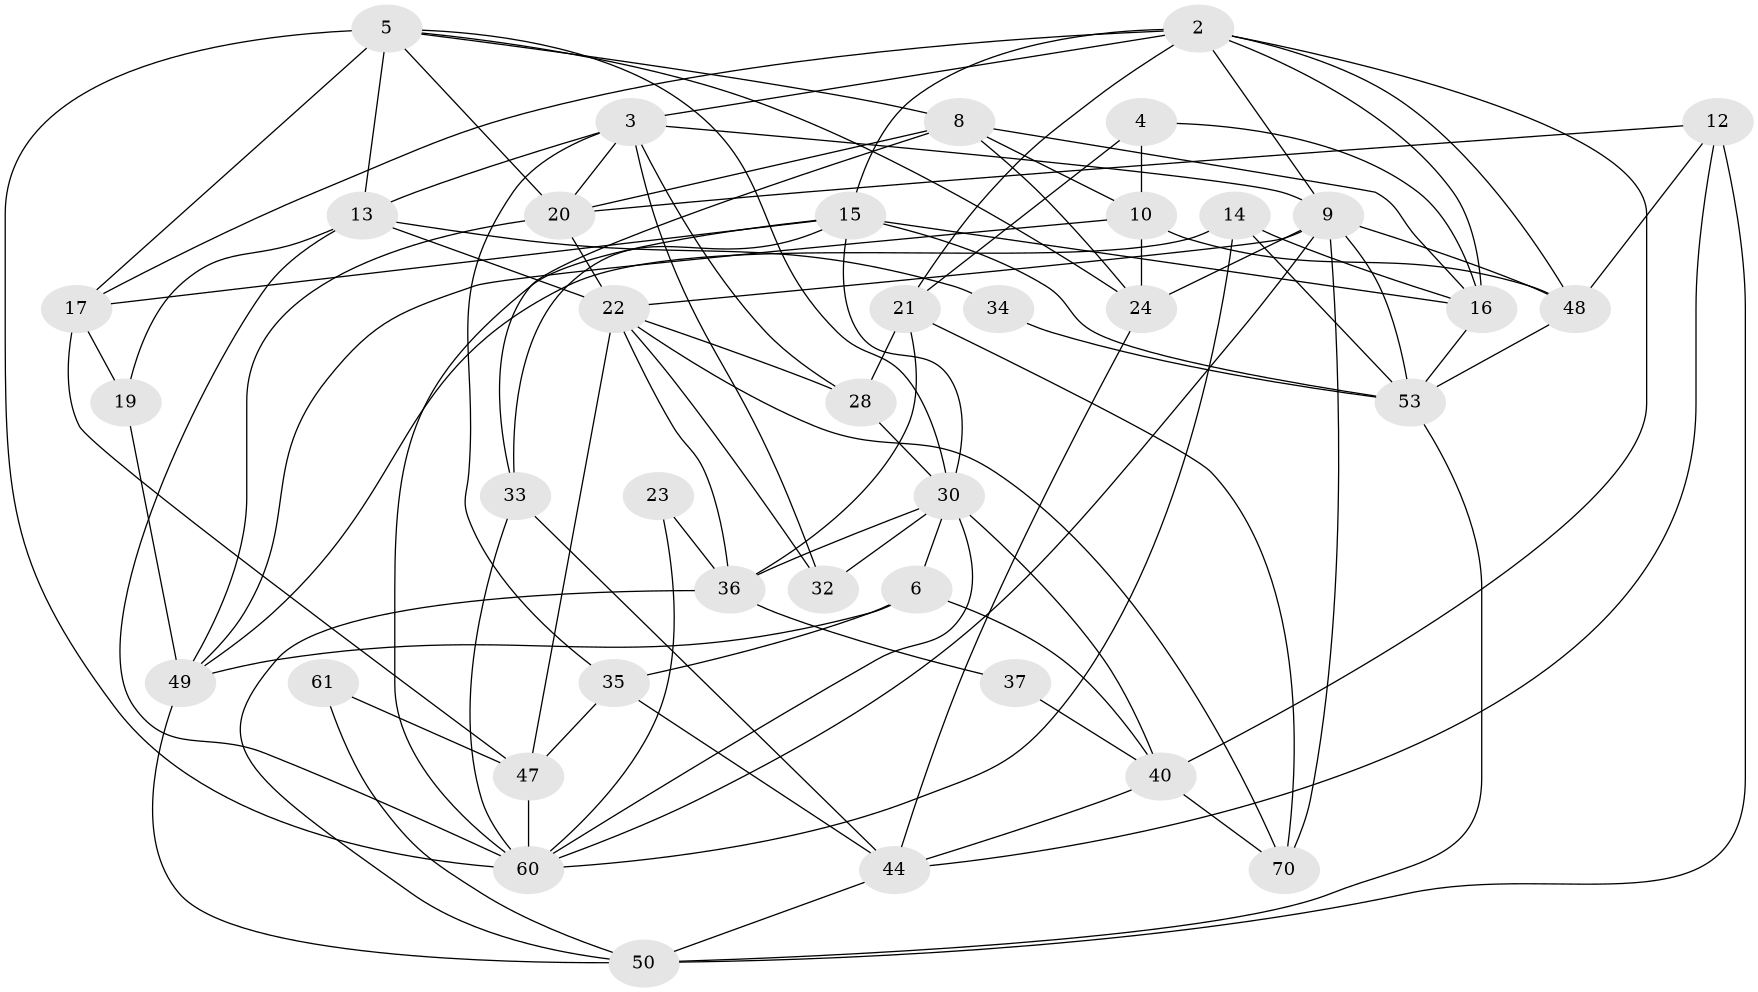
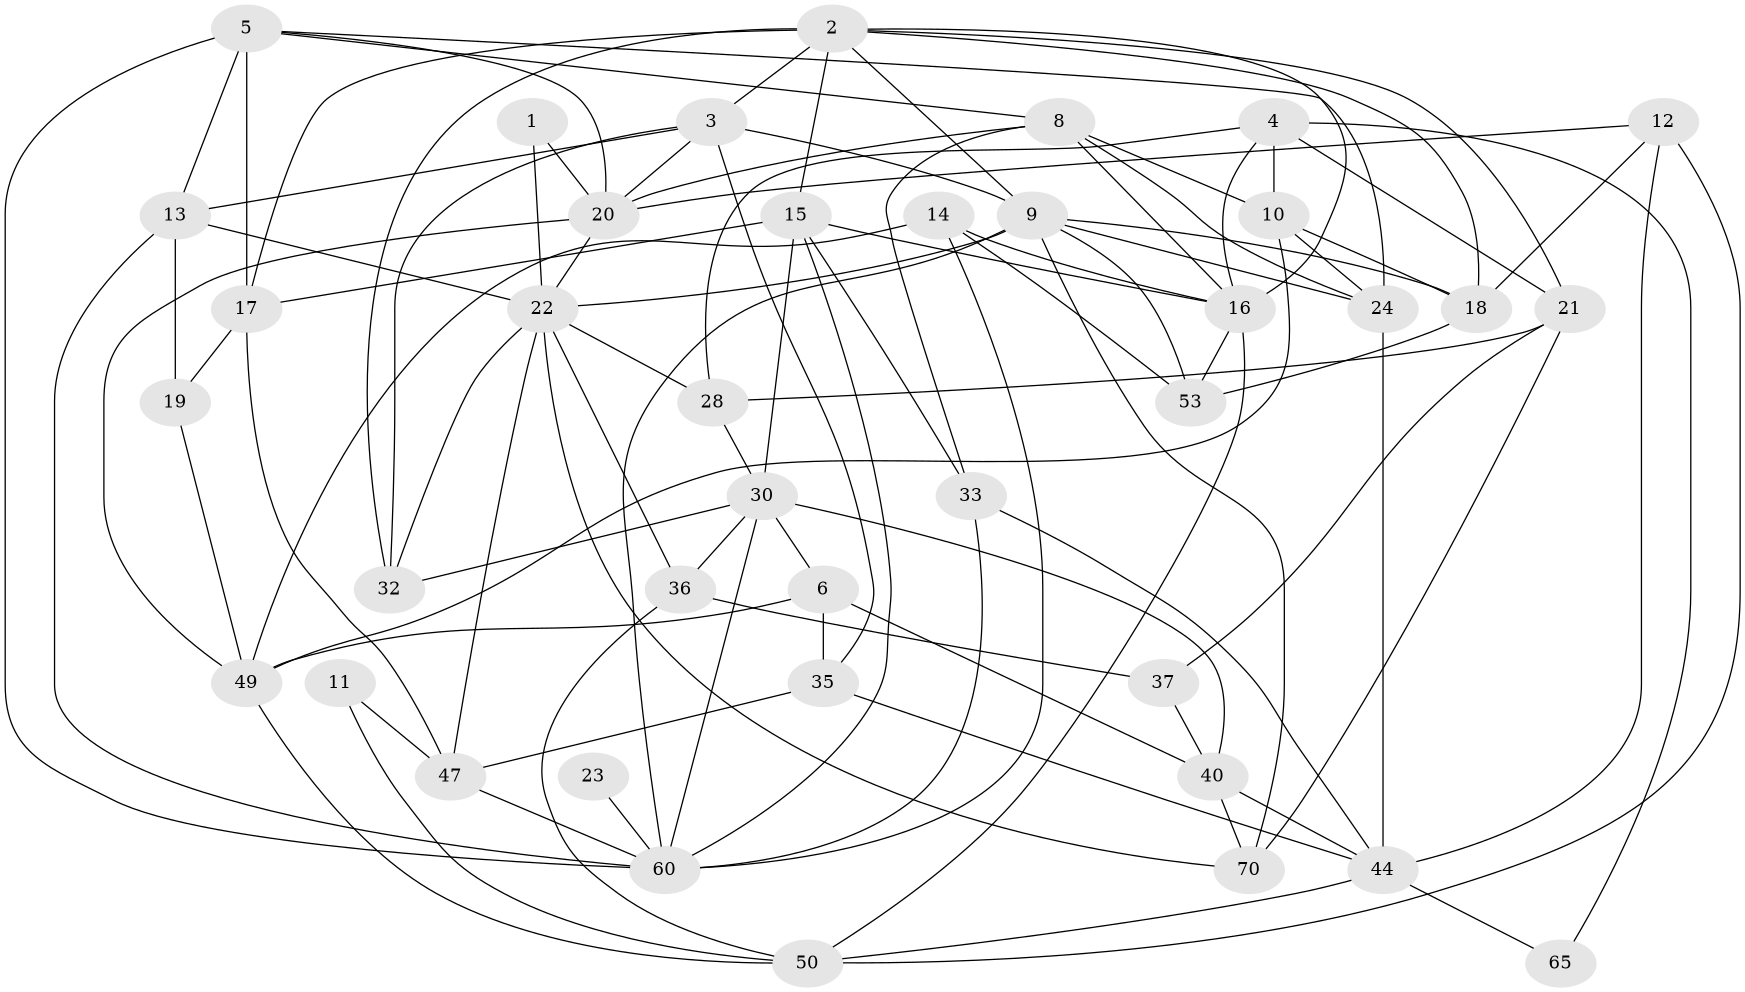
node "1": added
edge "5" -- "30": removed
edge "3" -- "28": now "4" -- "28"
node "34": removed
node "48": label "48" -> "18"
edge "15" -- "53": removed
edge "2" -- "40": now "2" -- "32"
edge "21" -- "36": now "21" -- "37"
edge "23" -- "36": removed
node "61": label "61" -> "11"
edge "53" -- "50": now "16" -- "50"
node "65": added
